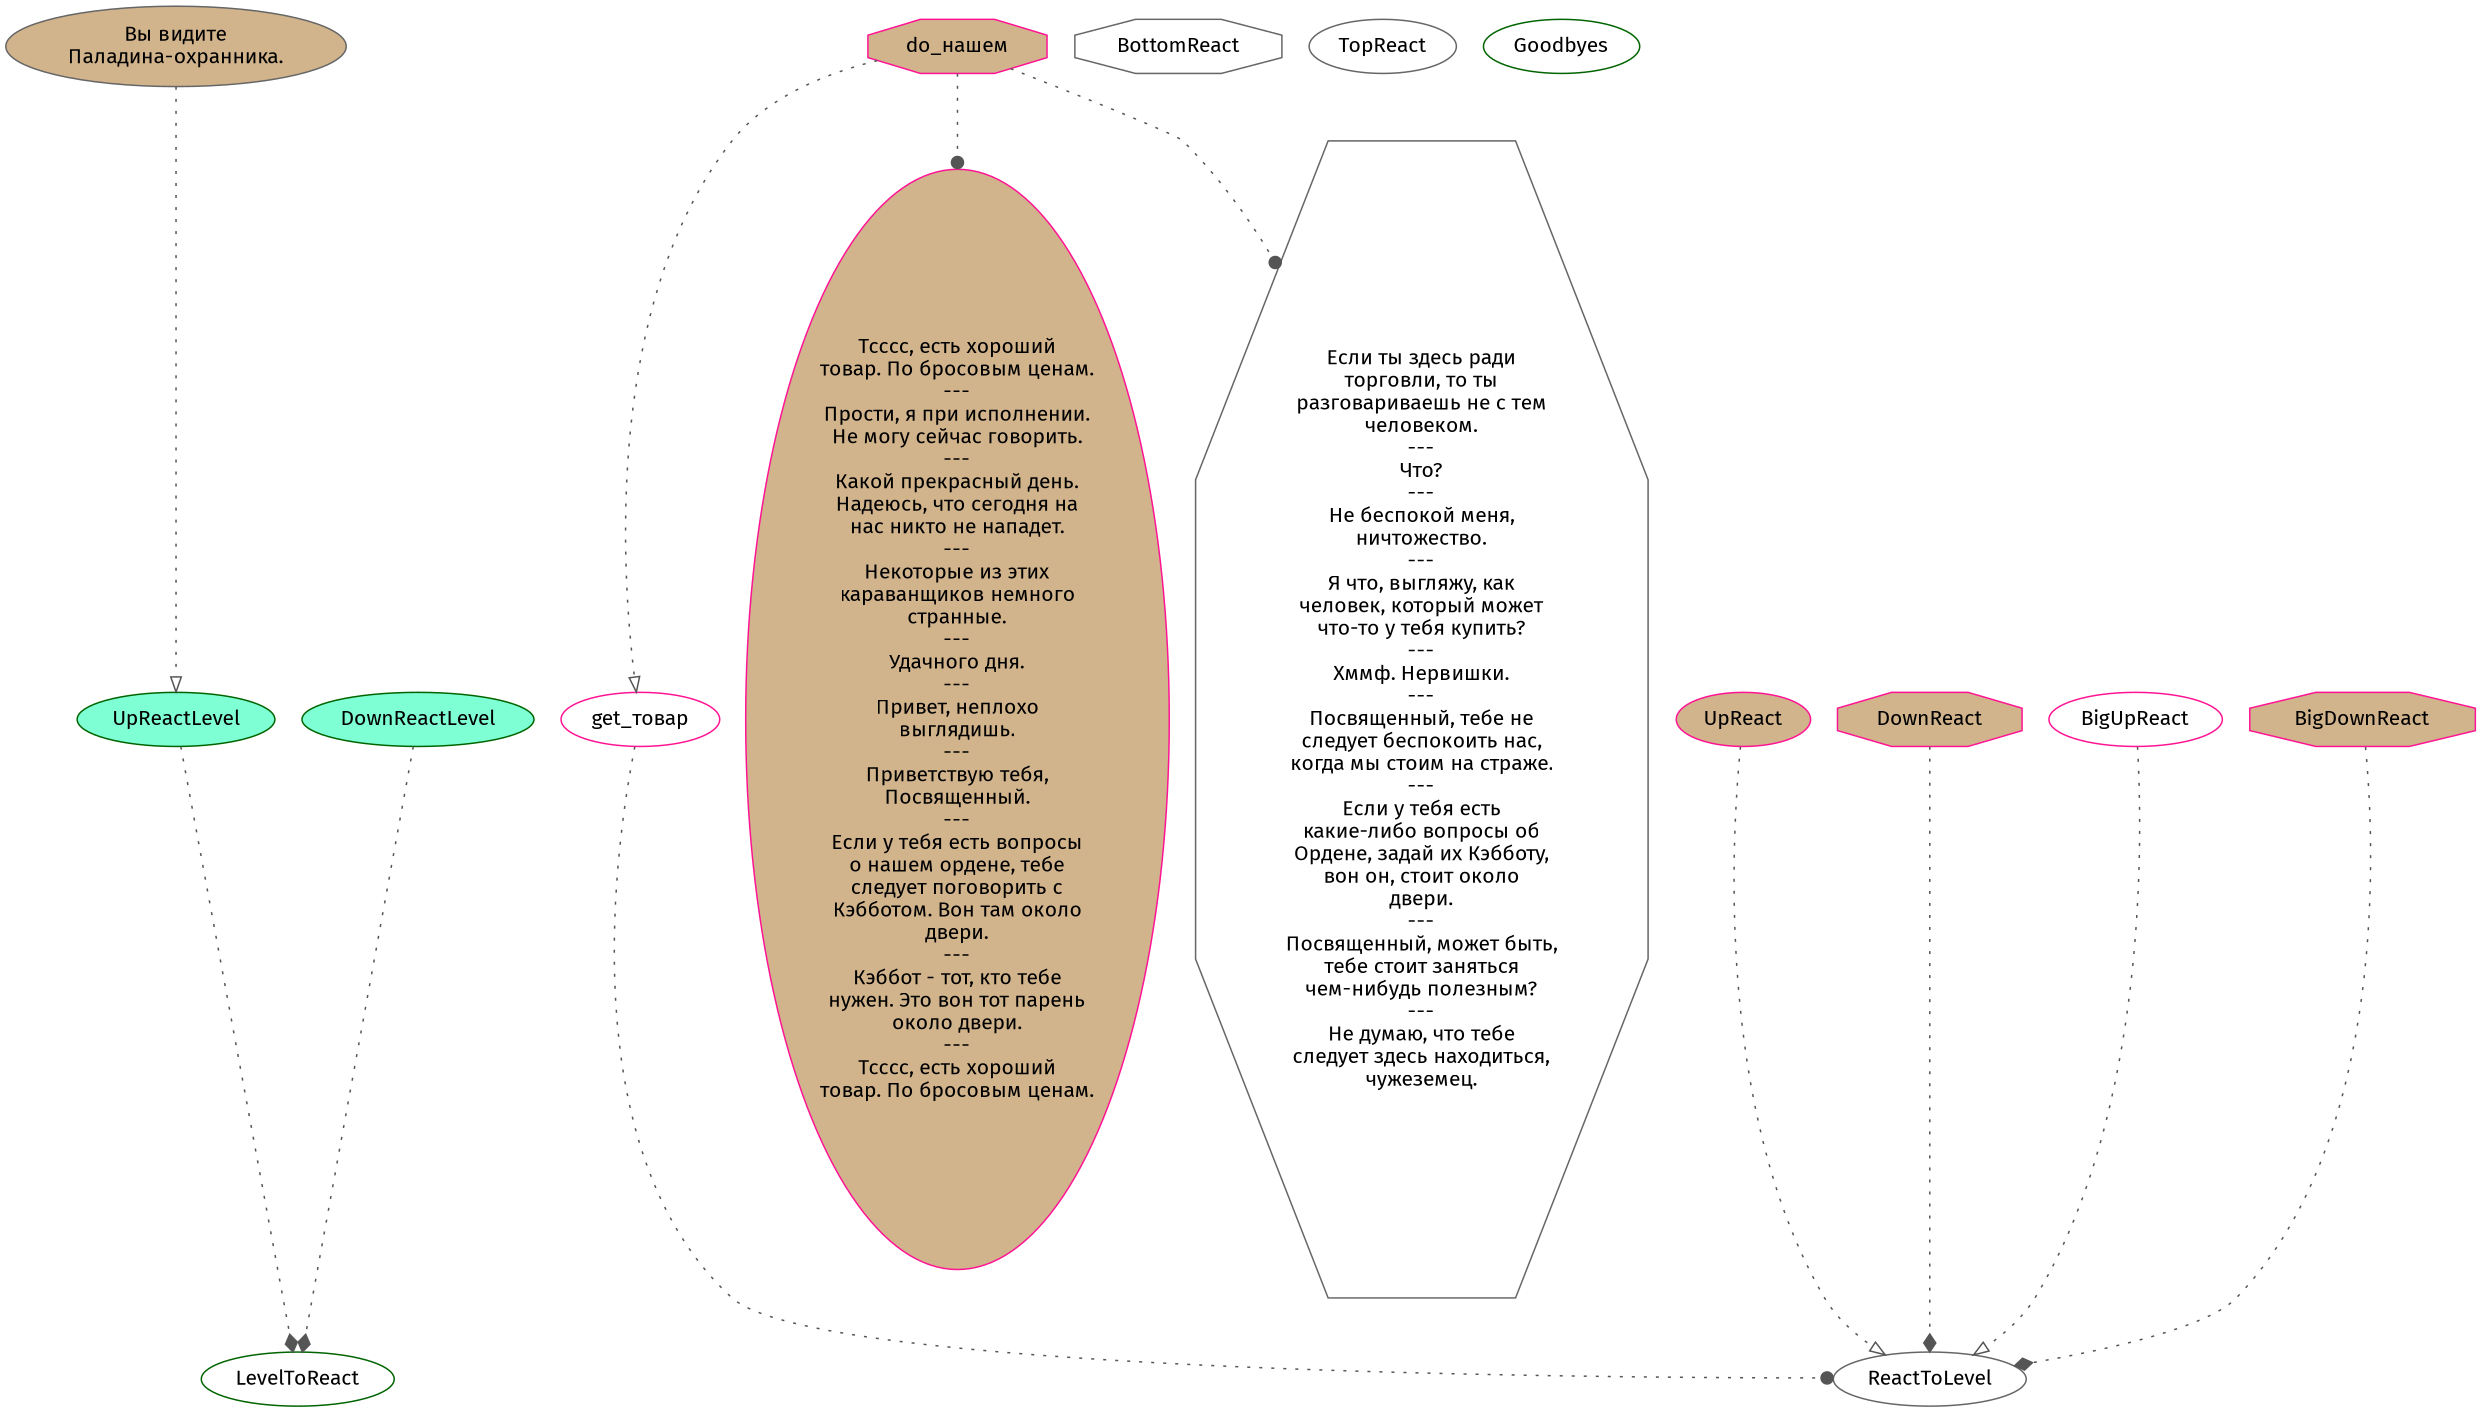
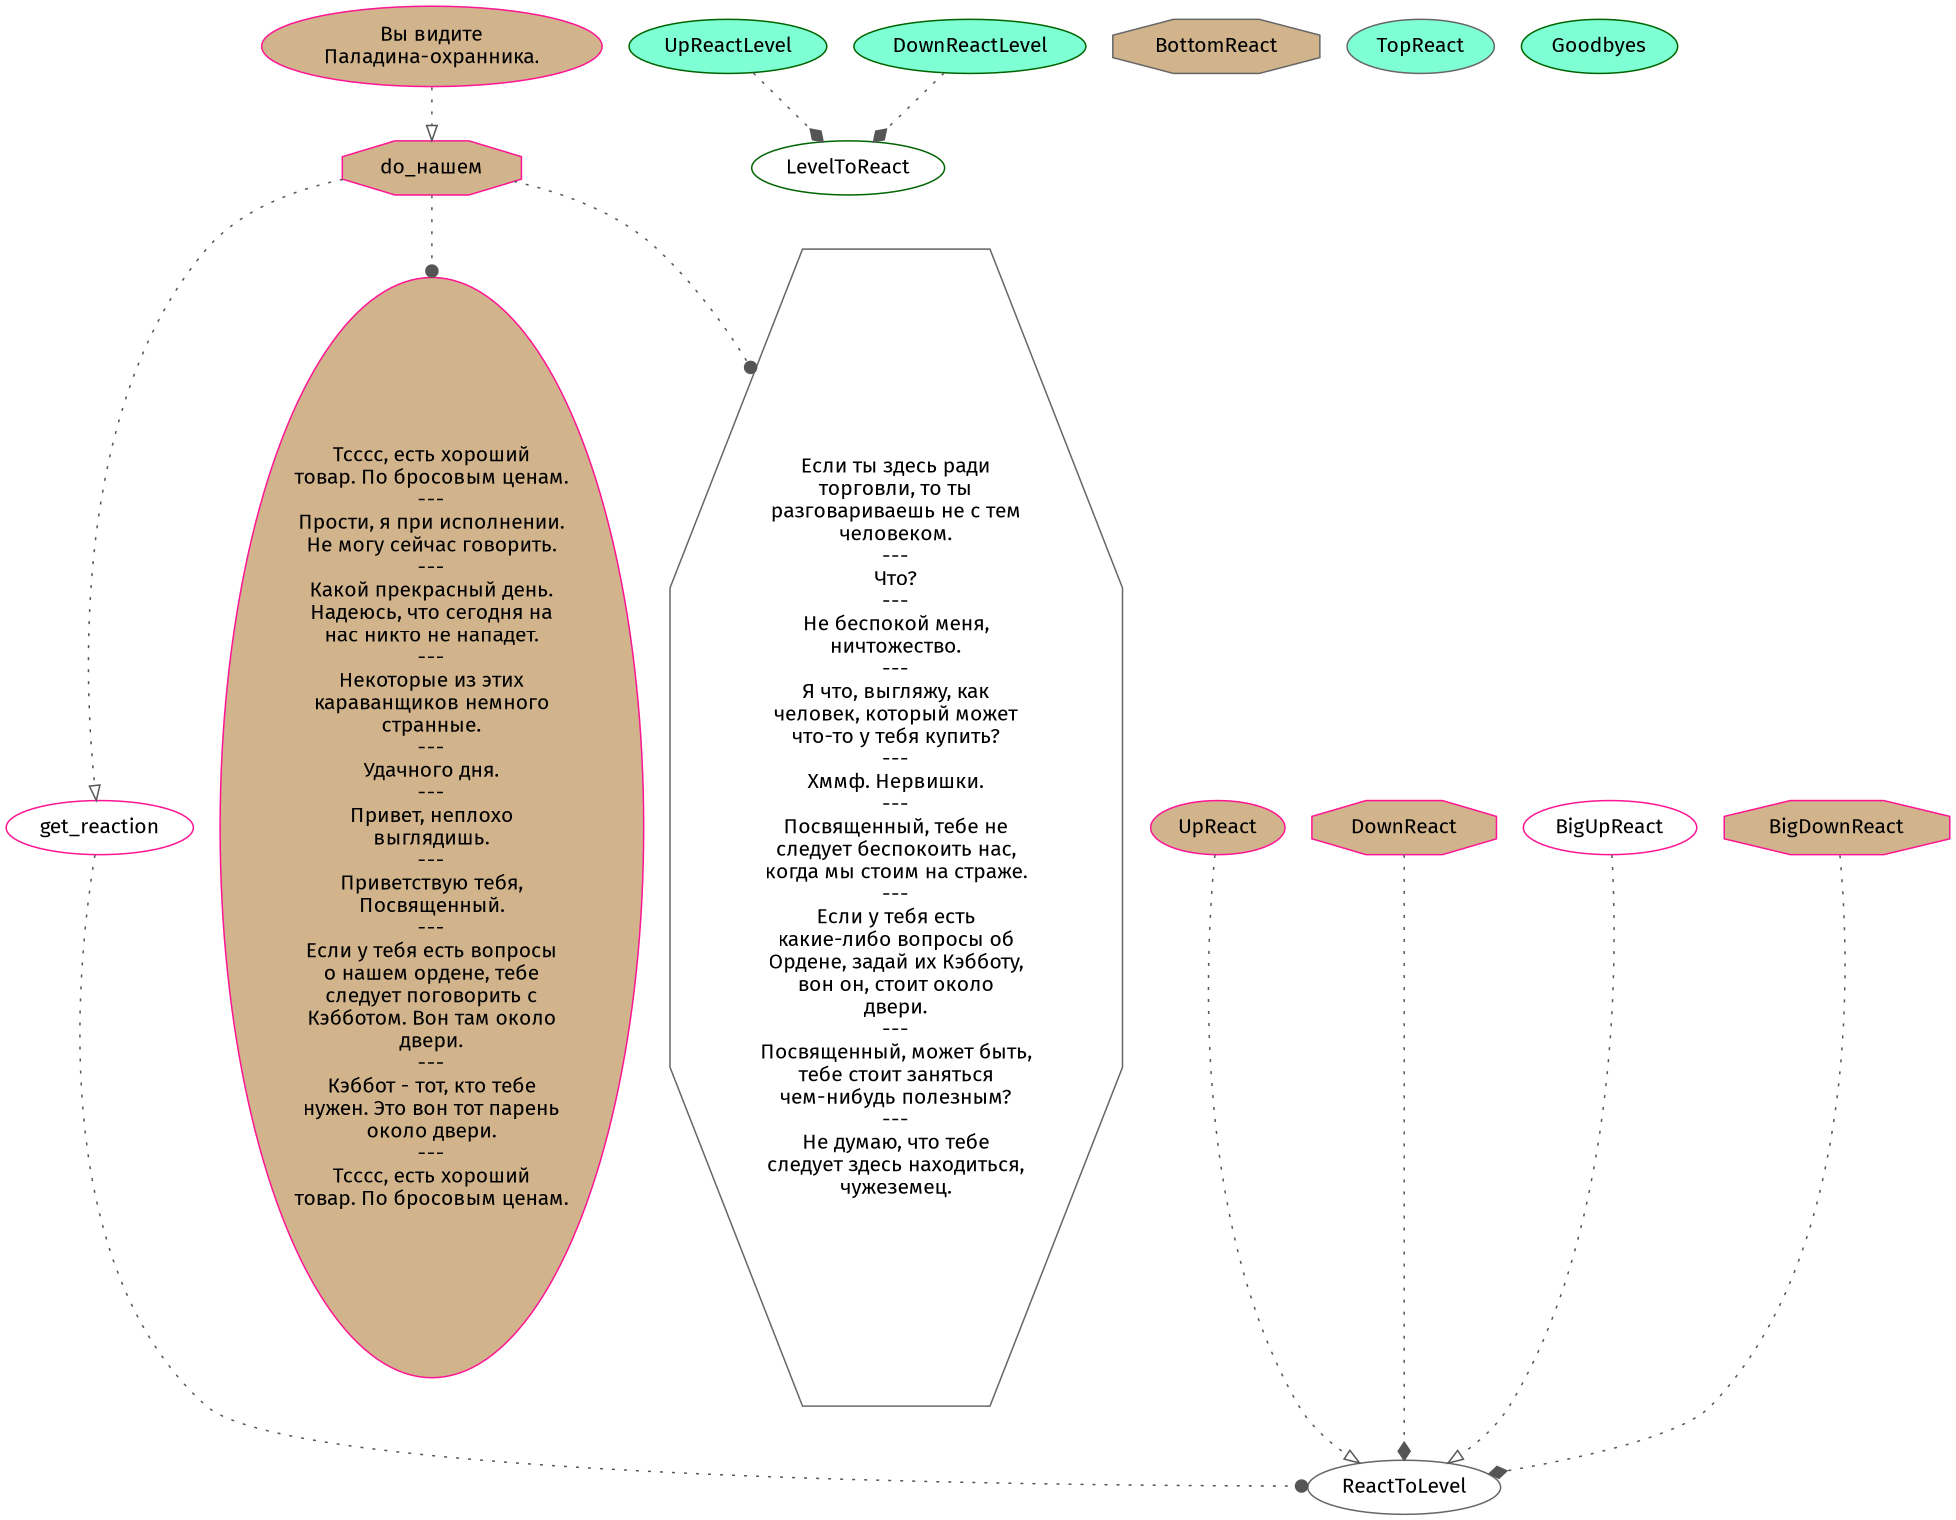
node "Вы видите Паладина-охранника.": color gray40 -> deeppink
node "BottomReact": fillcolor white -> tan
node "TopReact": fillcolor white -> aquamarine
node "Goodbyes": fillcolor white -> aquamarine
edge "Вы видите Паладина-охранника." -> "UpReactLevel": now "Вы видите Паладина-охранника." -> "do_нашем"
node "get_товар": label "get_товар" -> "get_reaction"
